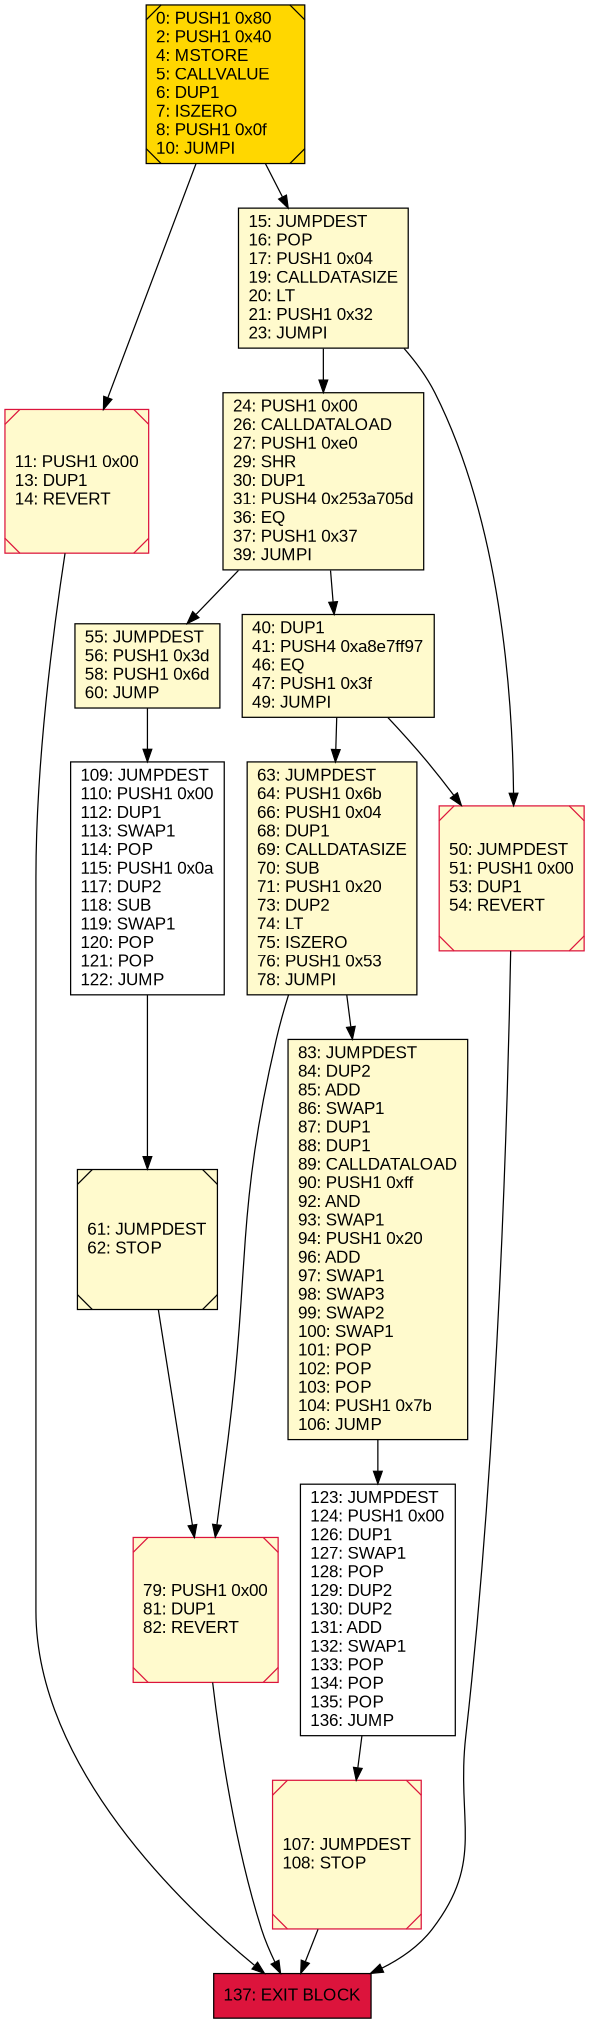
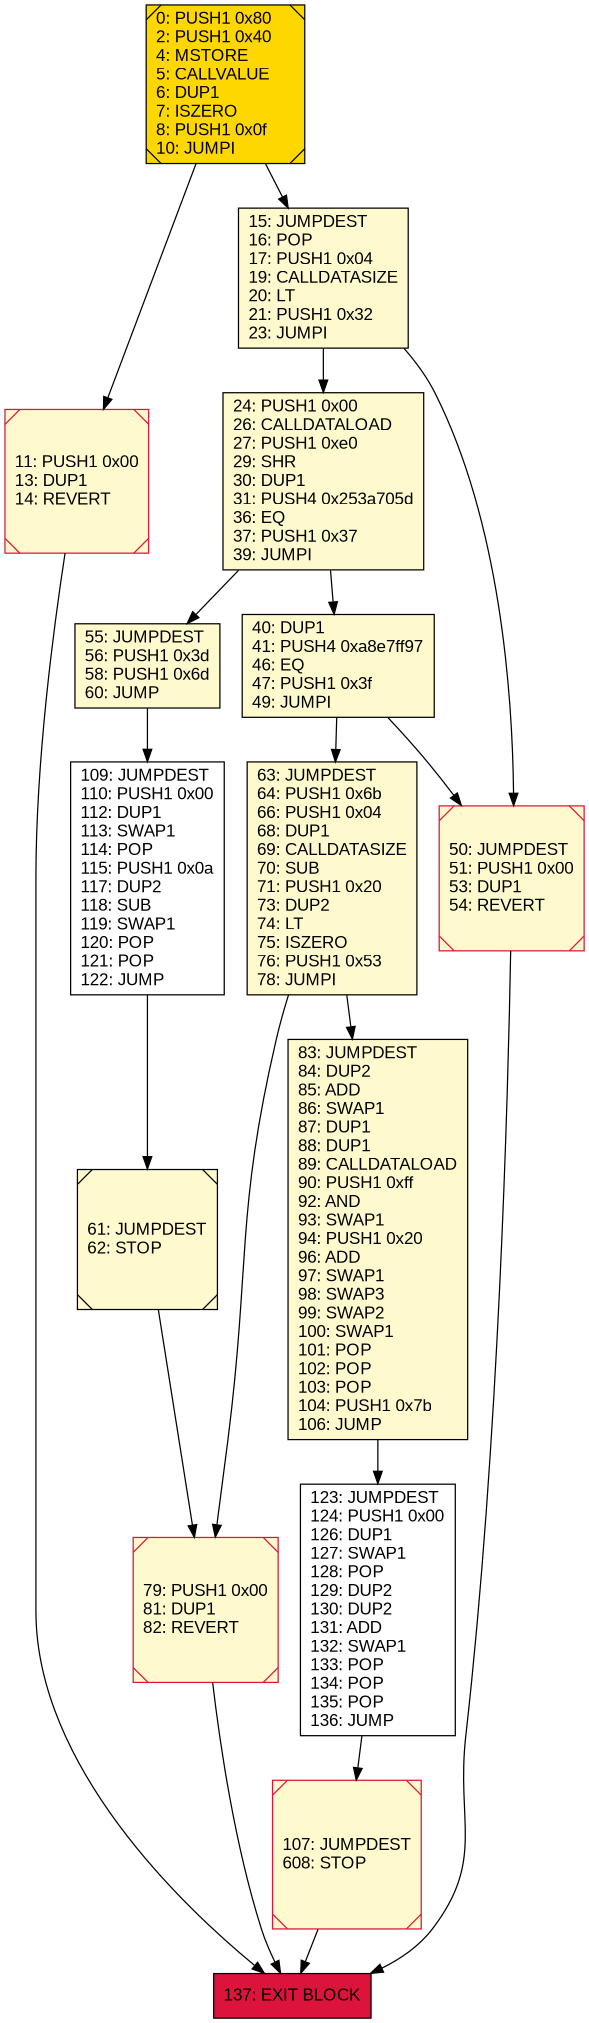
node "107: JUMPDEST 108: STOP": label "107: JUMPDEST 108: STOP" -> "107: JUMPDEST 608: STOP"
